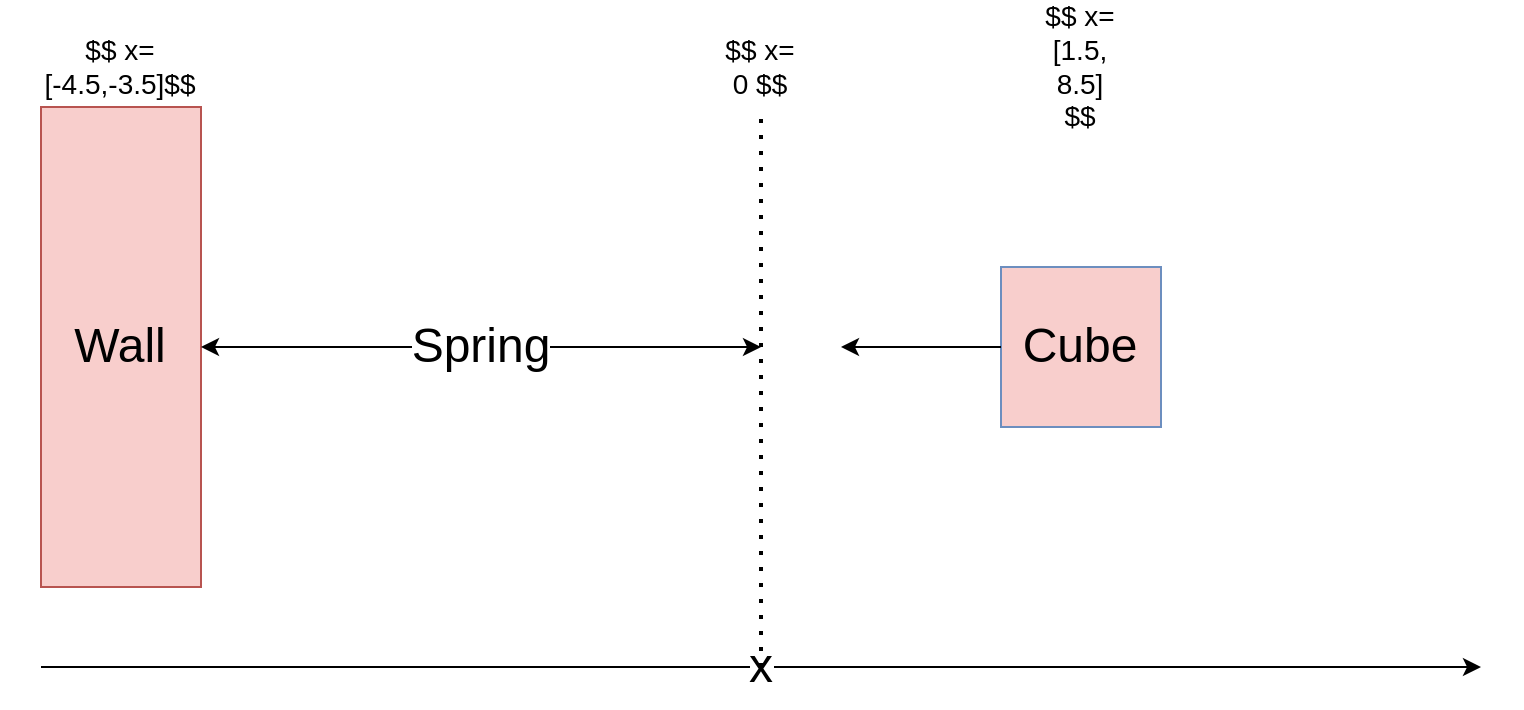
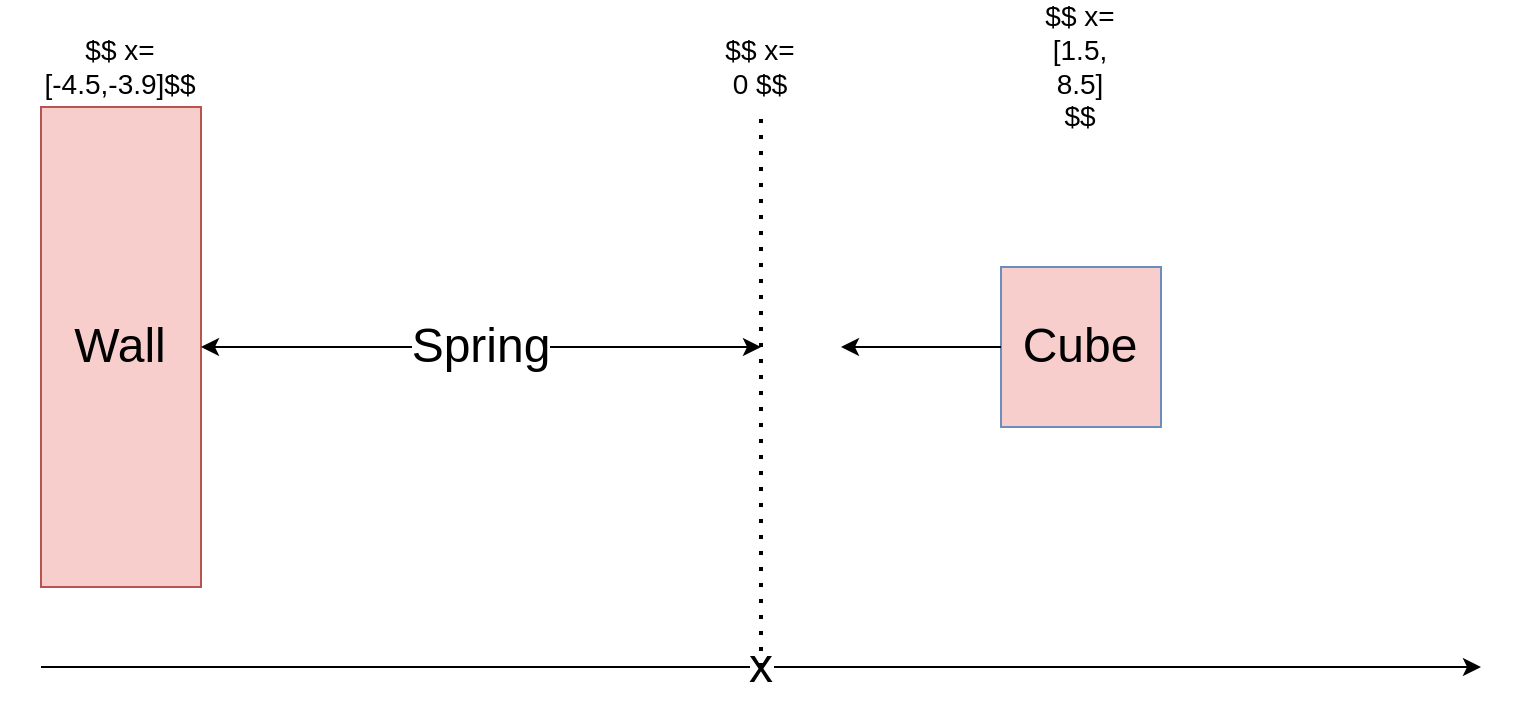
node "$$ x= [-4.5,-3.5]$$": label "$$ x= [-4.5,-3.5]$$" -> "$$ x= [-4.5,-3.9]$$"
